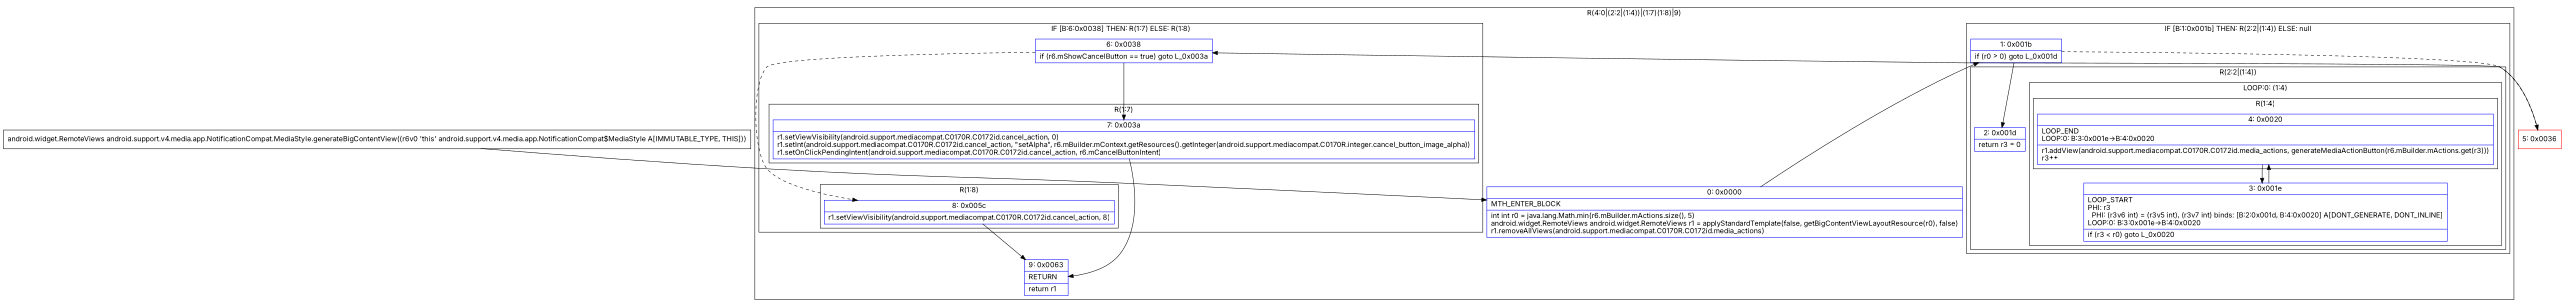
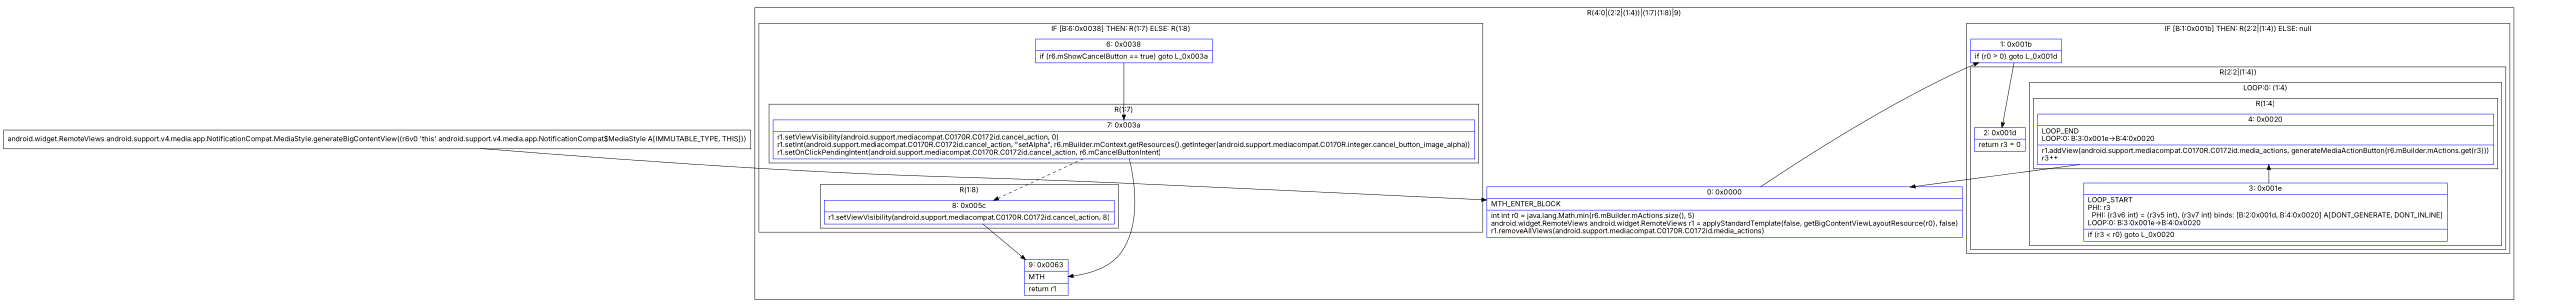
edge "6: 0x0038" -> "8: 0x005c": now "7: 0x003a" -> "8: 0x005c"
node "5: 0x0036": removed
edge "4: 0x0020" -> "3: 0x001e": now "4: 0x0020" -> "0: 0x0000"
node "9: 0x0063": text "RETURN" -> "MTH"
